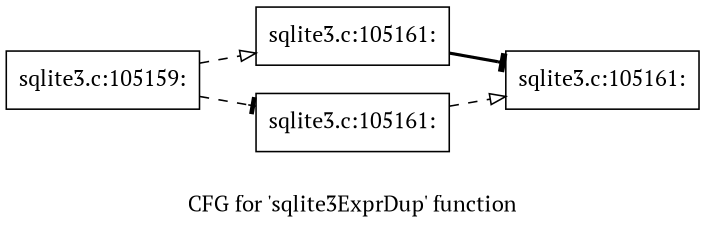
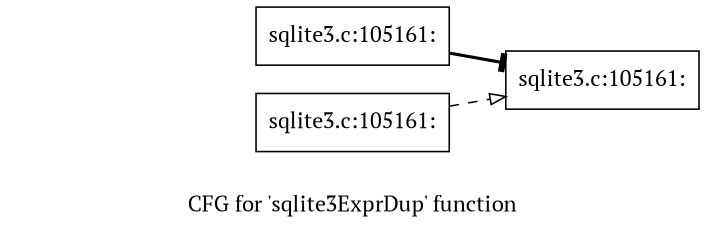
node "sqlite3.c:105159:": removed
